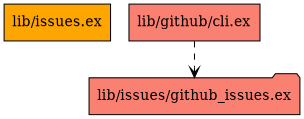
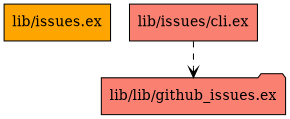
node "lib/github/cli.ex": label "lib/github/cli.ex" -> "lib/issues/cli.ex"
node "lib/issues/github_issues.ex": label "lib/issues/github_issues.ex" -> "lib/lib/github_issues.ex"
